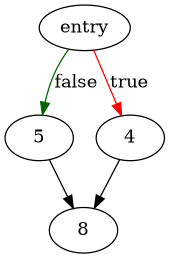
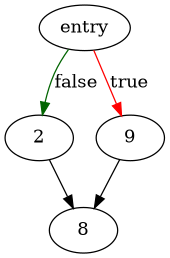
node "5": label "5" -> "2"
node "4": label "4" -> "9"
